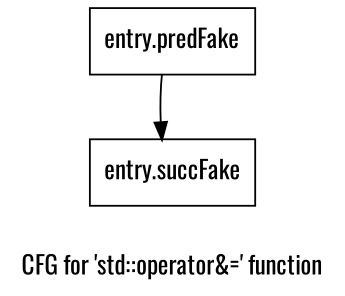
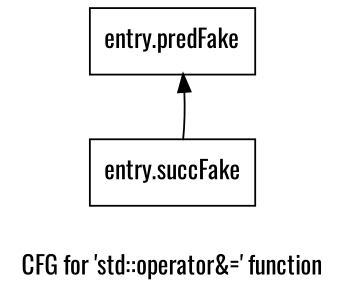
edge "entry.predFake" -> "entry.succFake": reversed
